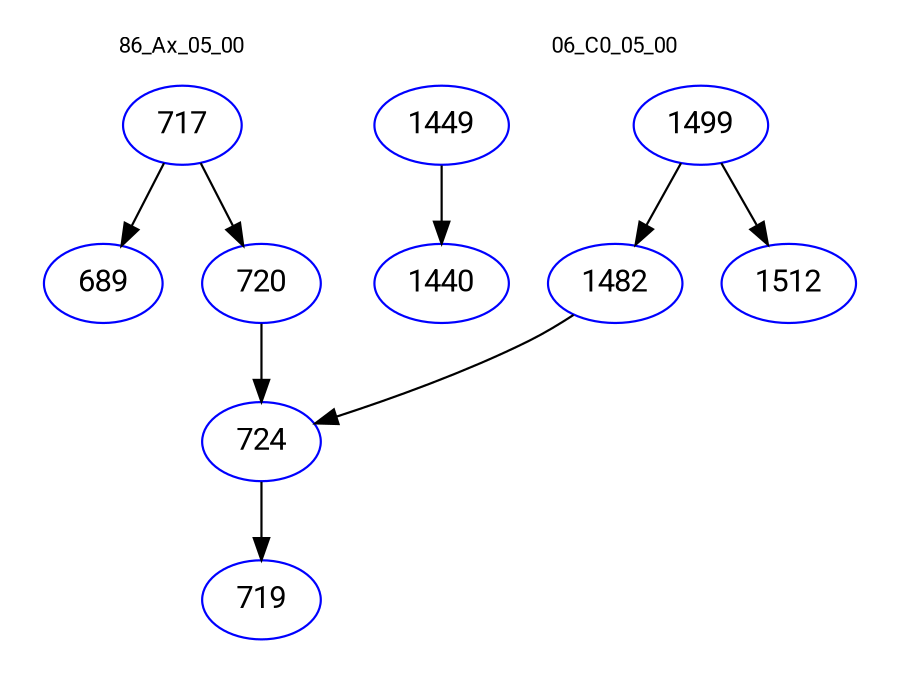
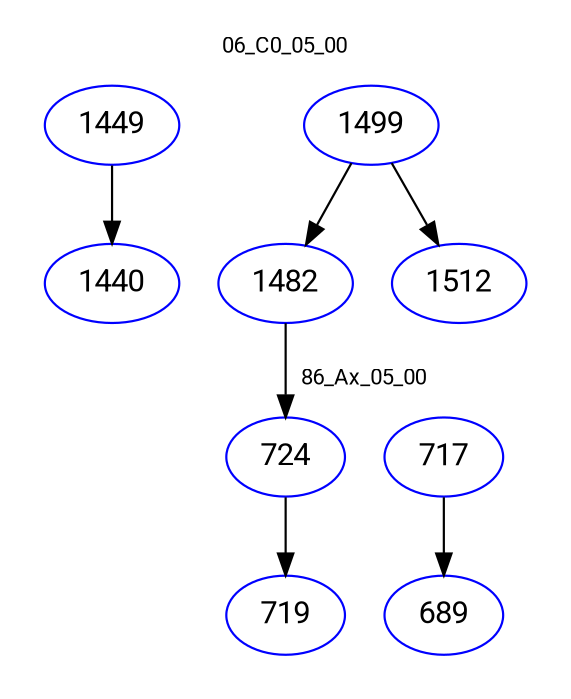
node "720": removed
